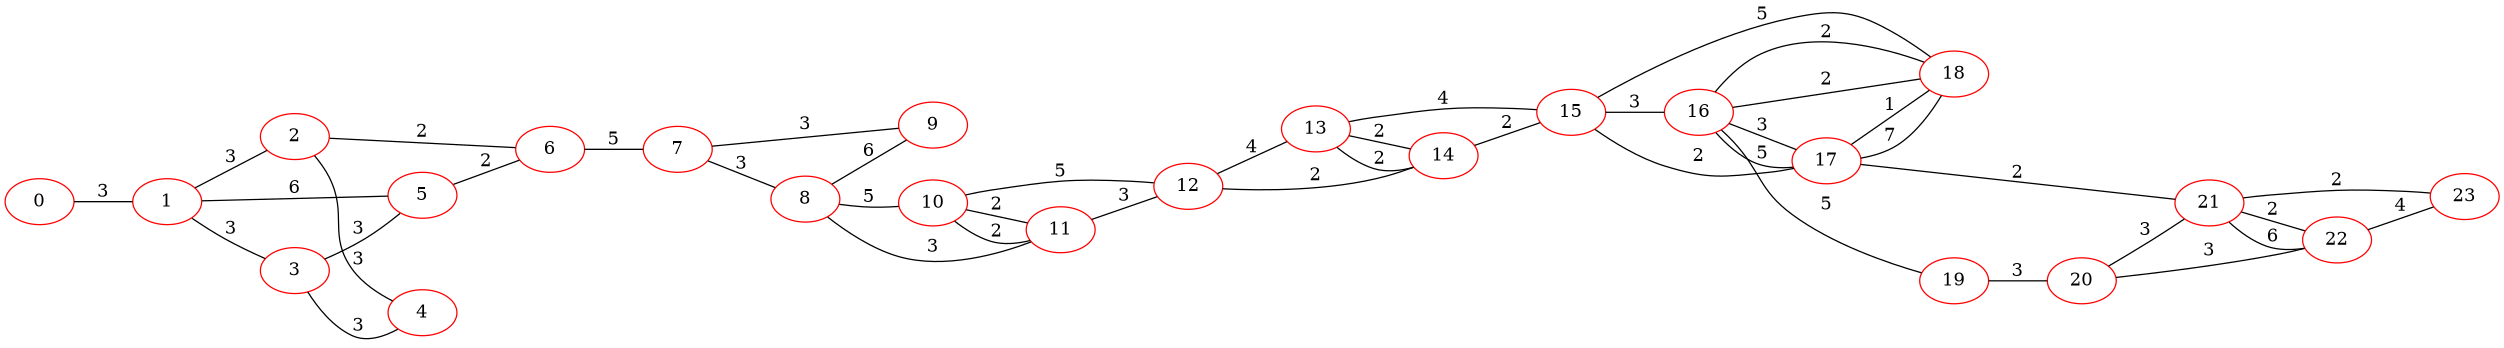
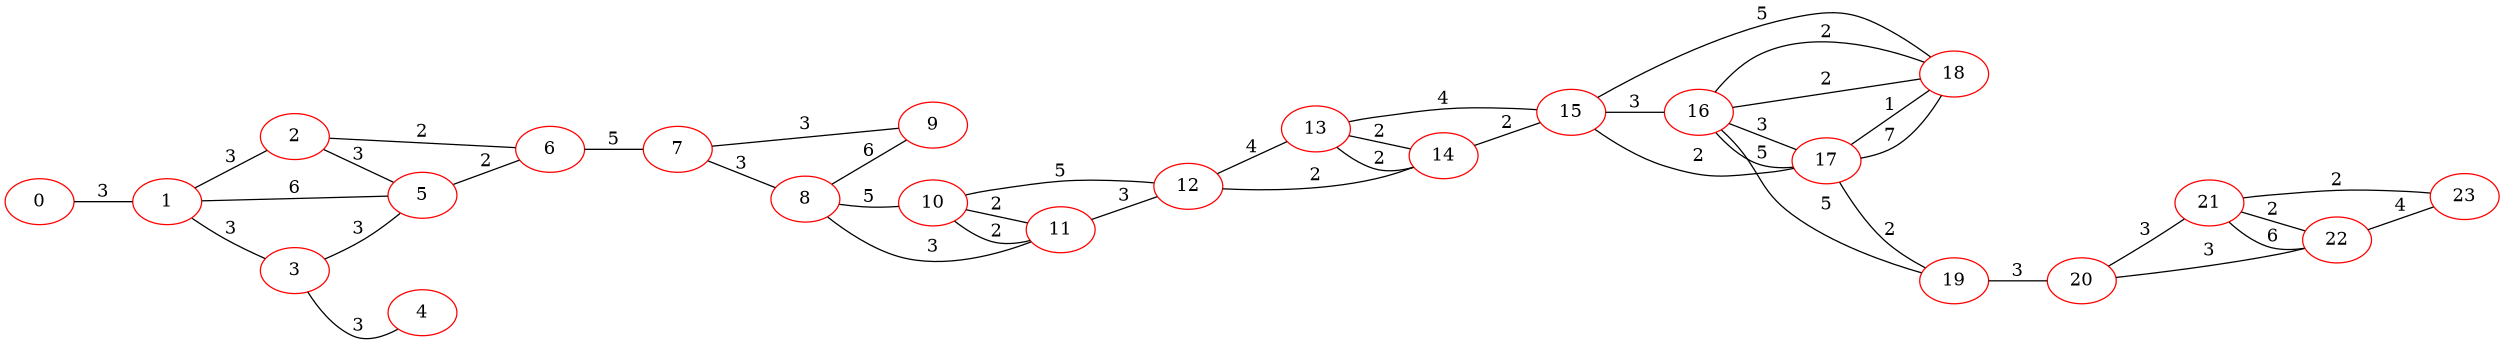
edge "17" -- "21": now "17" -- "19"
edge "2" -- "4": now "2" -- "5"
